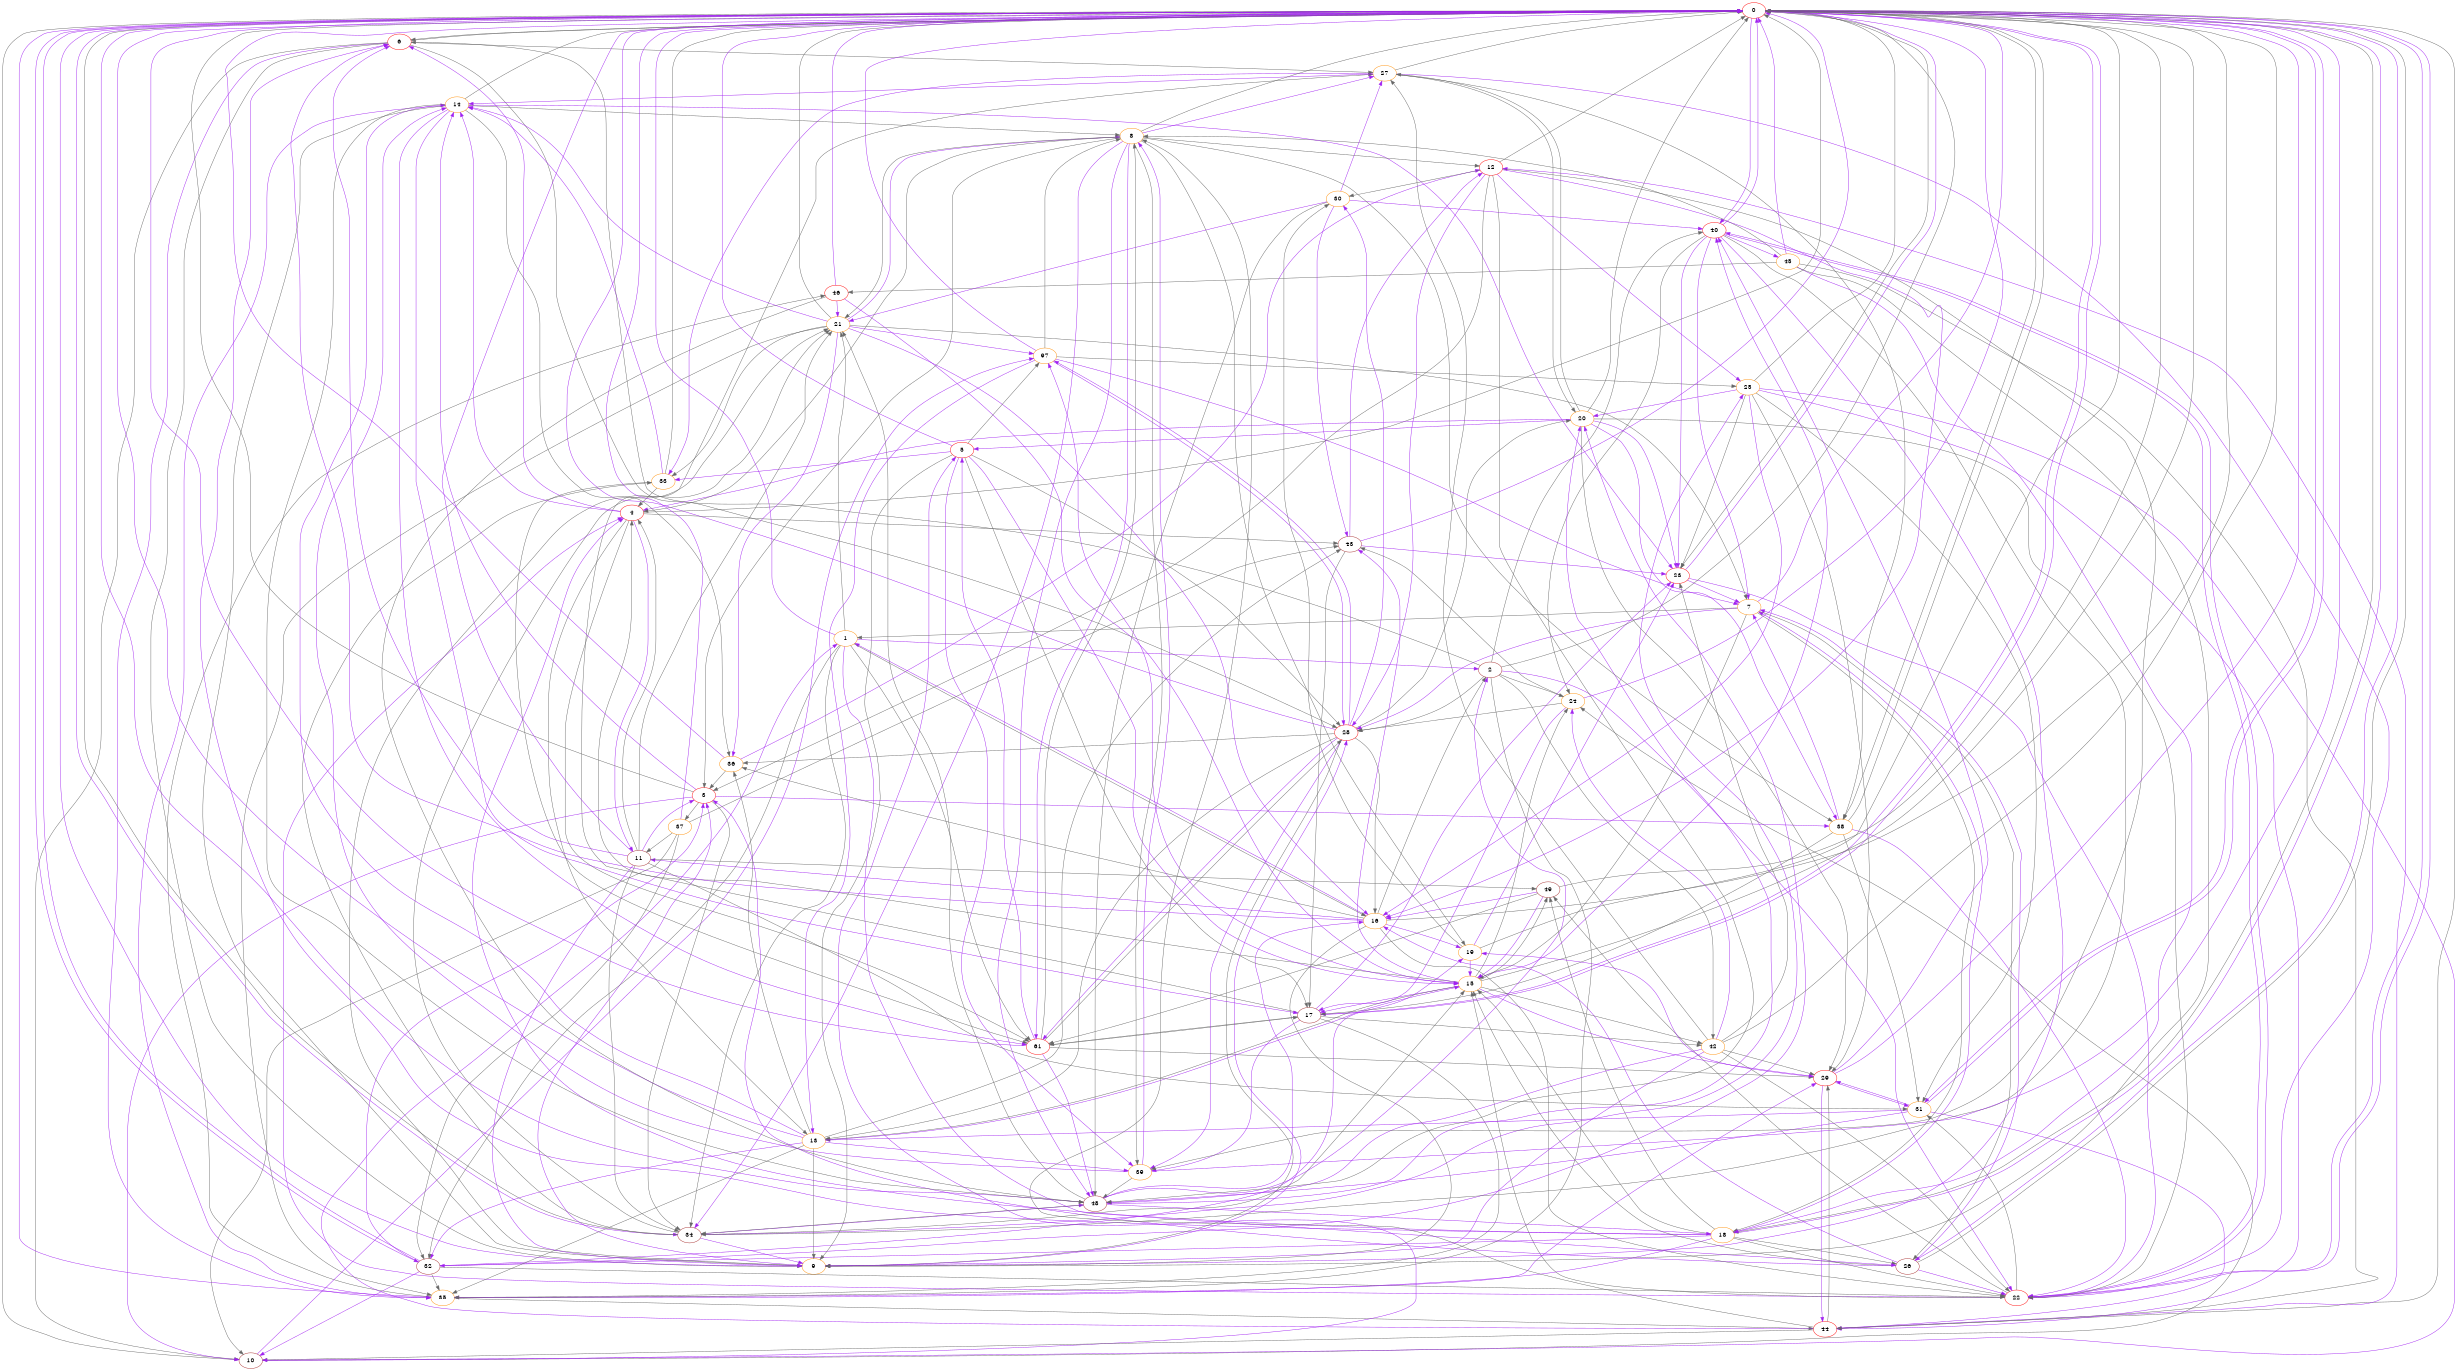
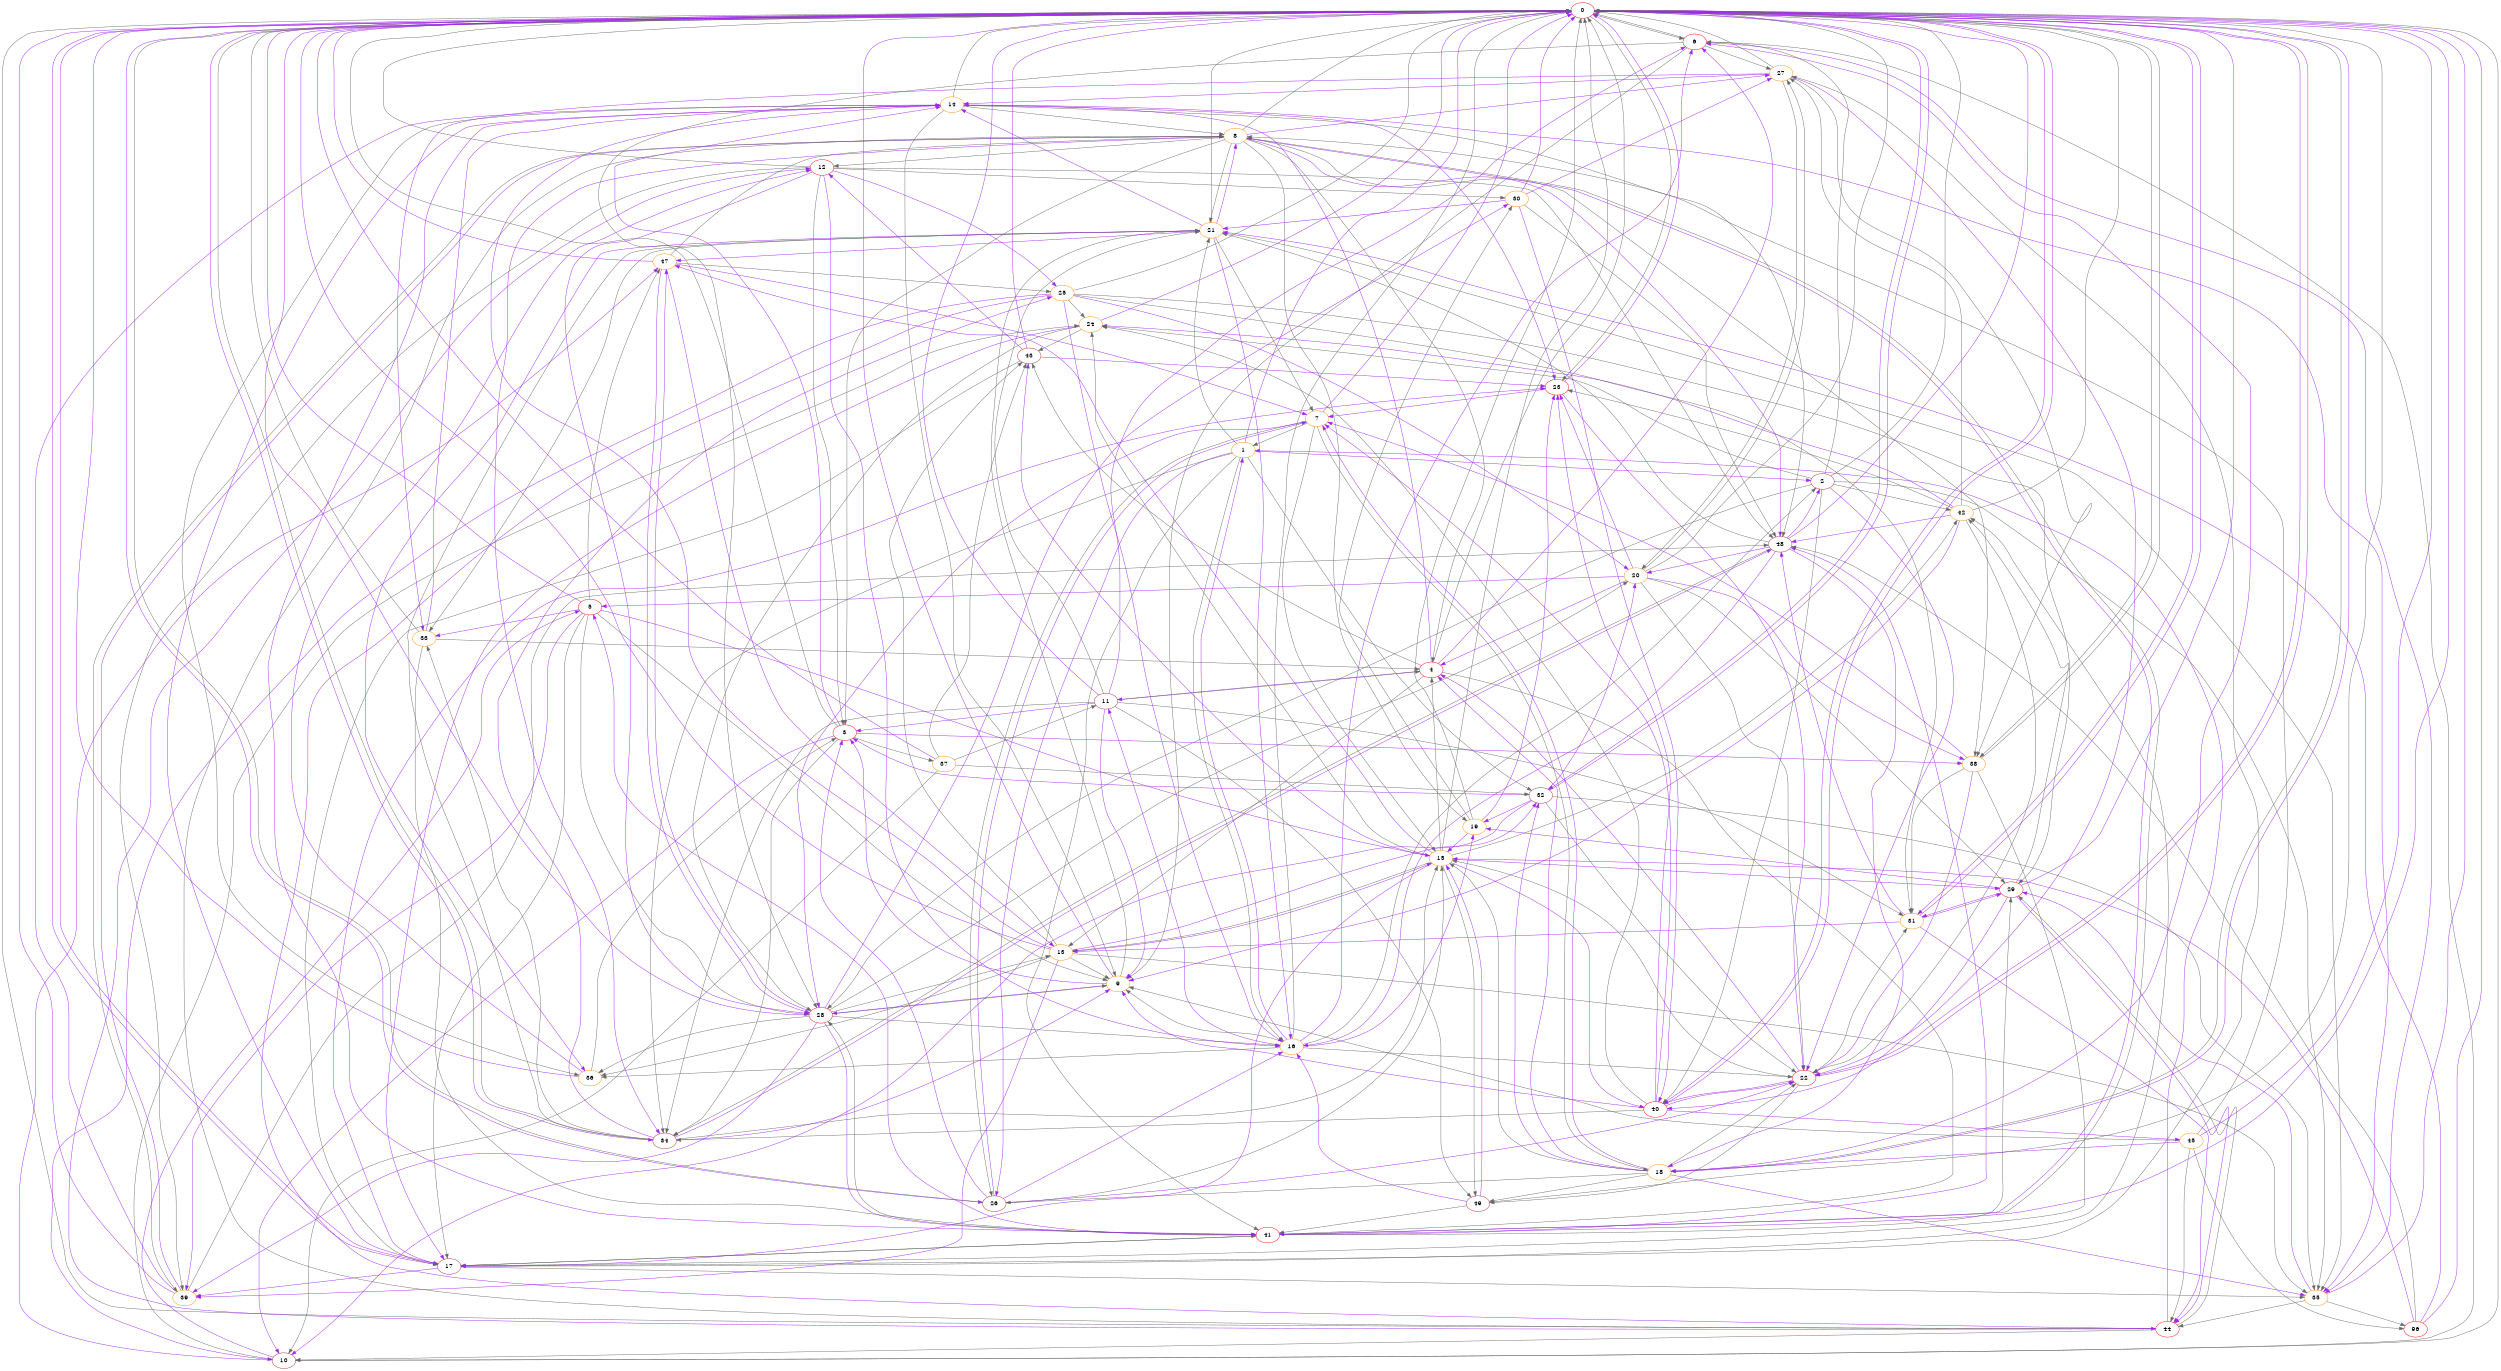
node "46": label "46" -> "96"
node "97": label "97" -> "47"
edge "30" -> "43": now "30" -> "0"
edge "25" -> "23": now "25" -> "24"
node "61": label "61" -> "41"
edge "42" -> "29": reversed
